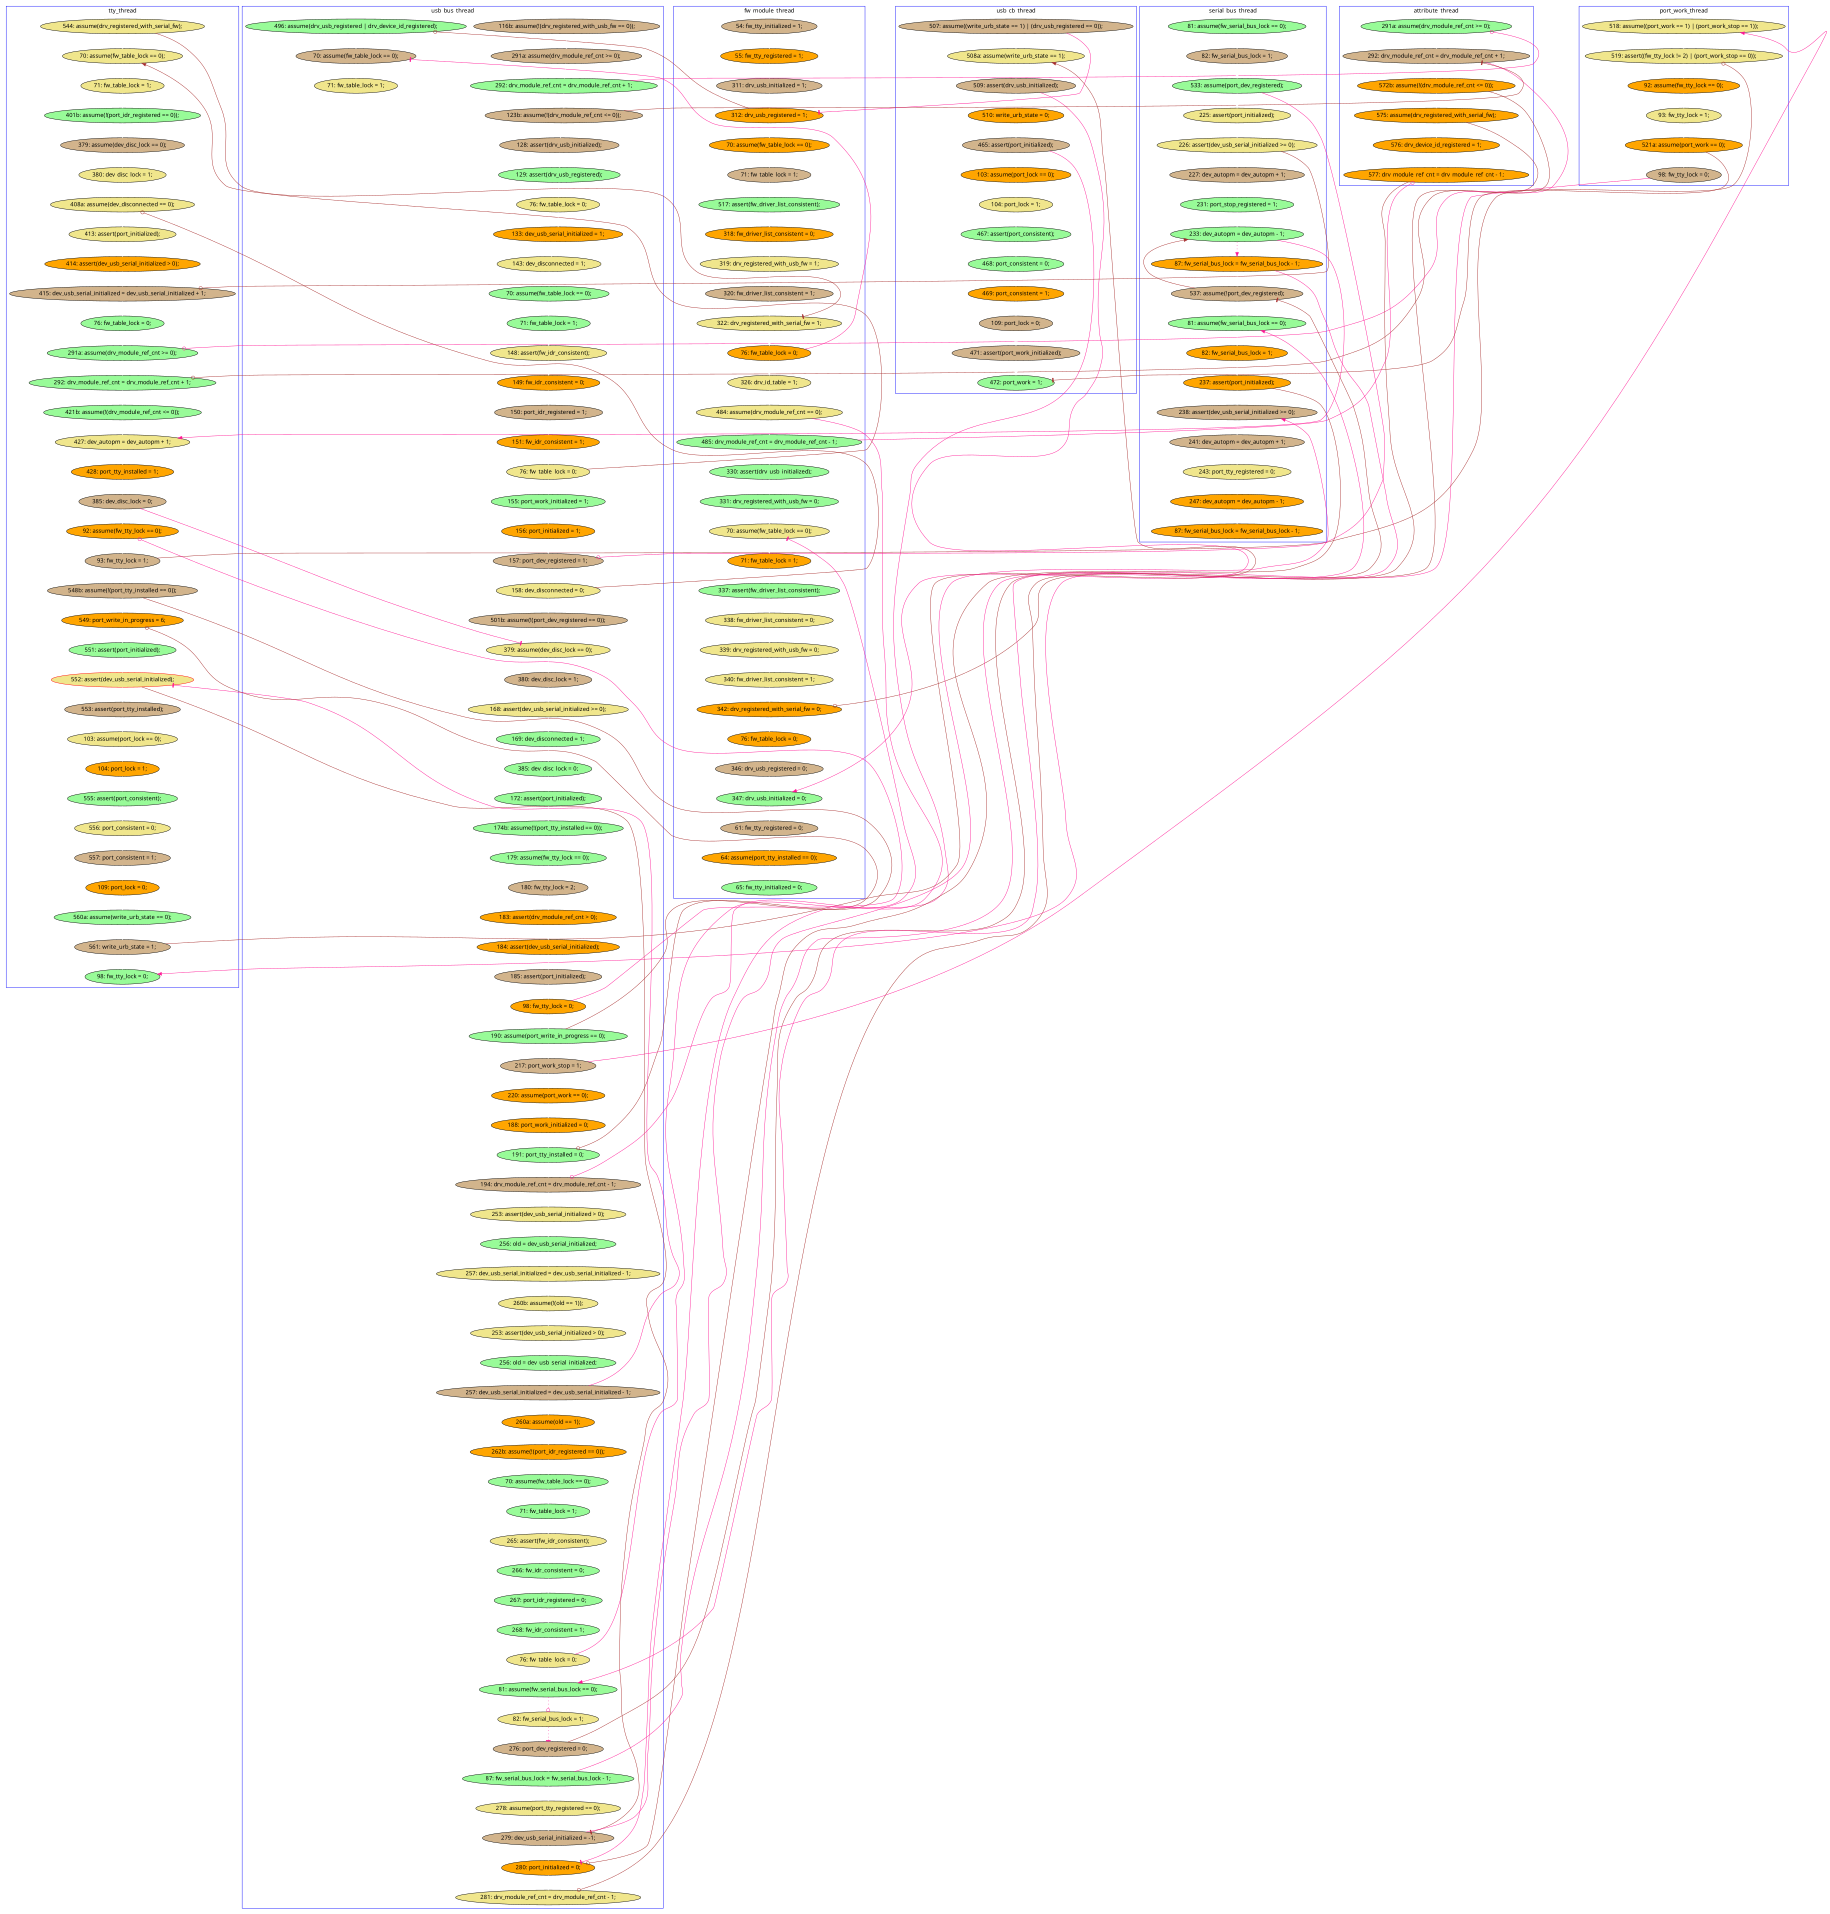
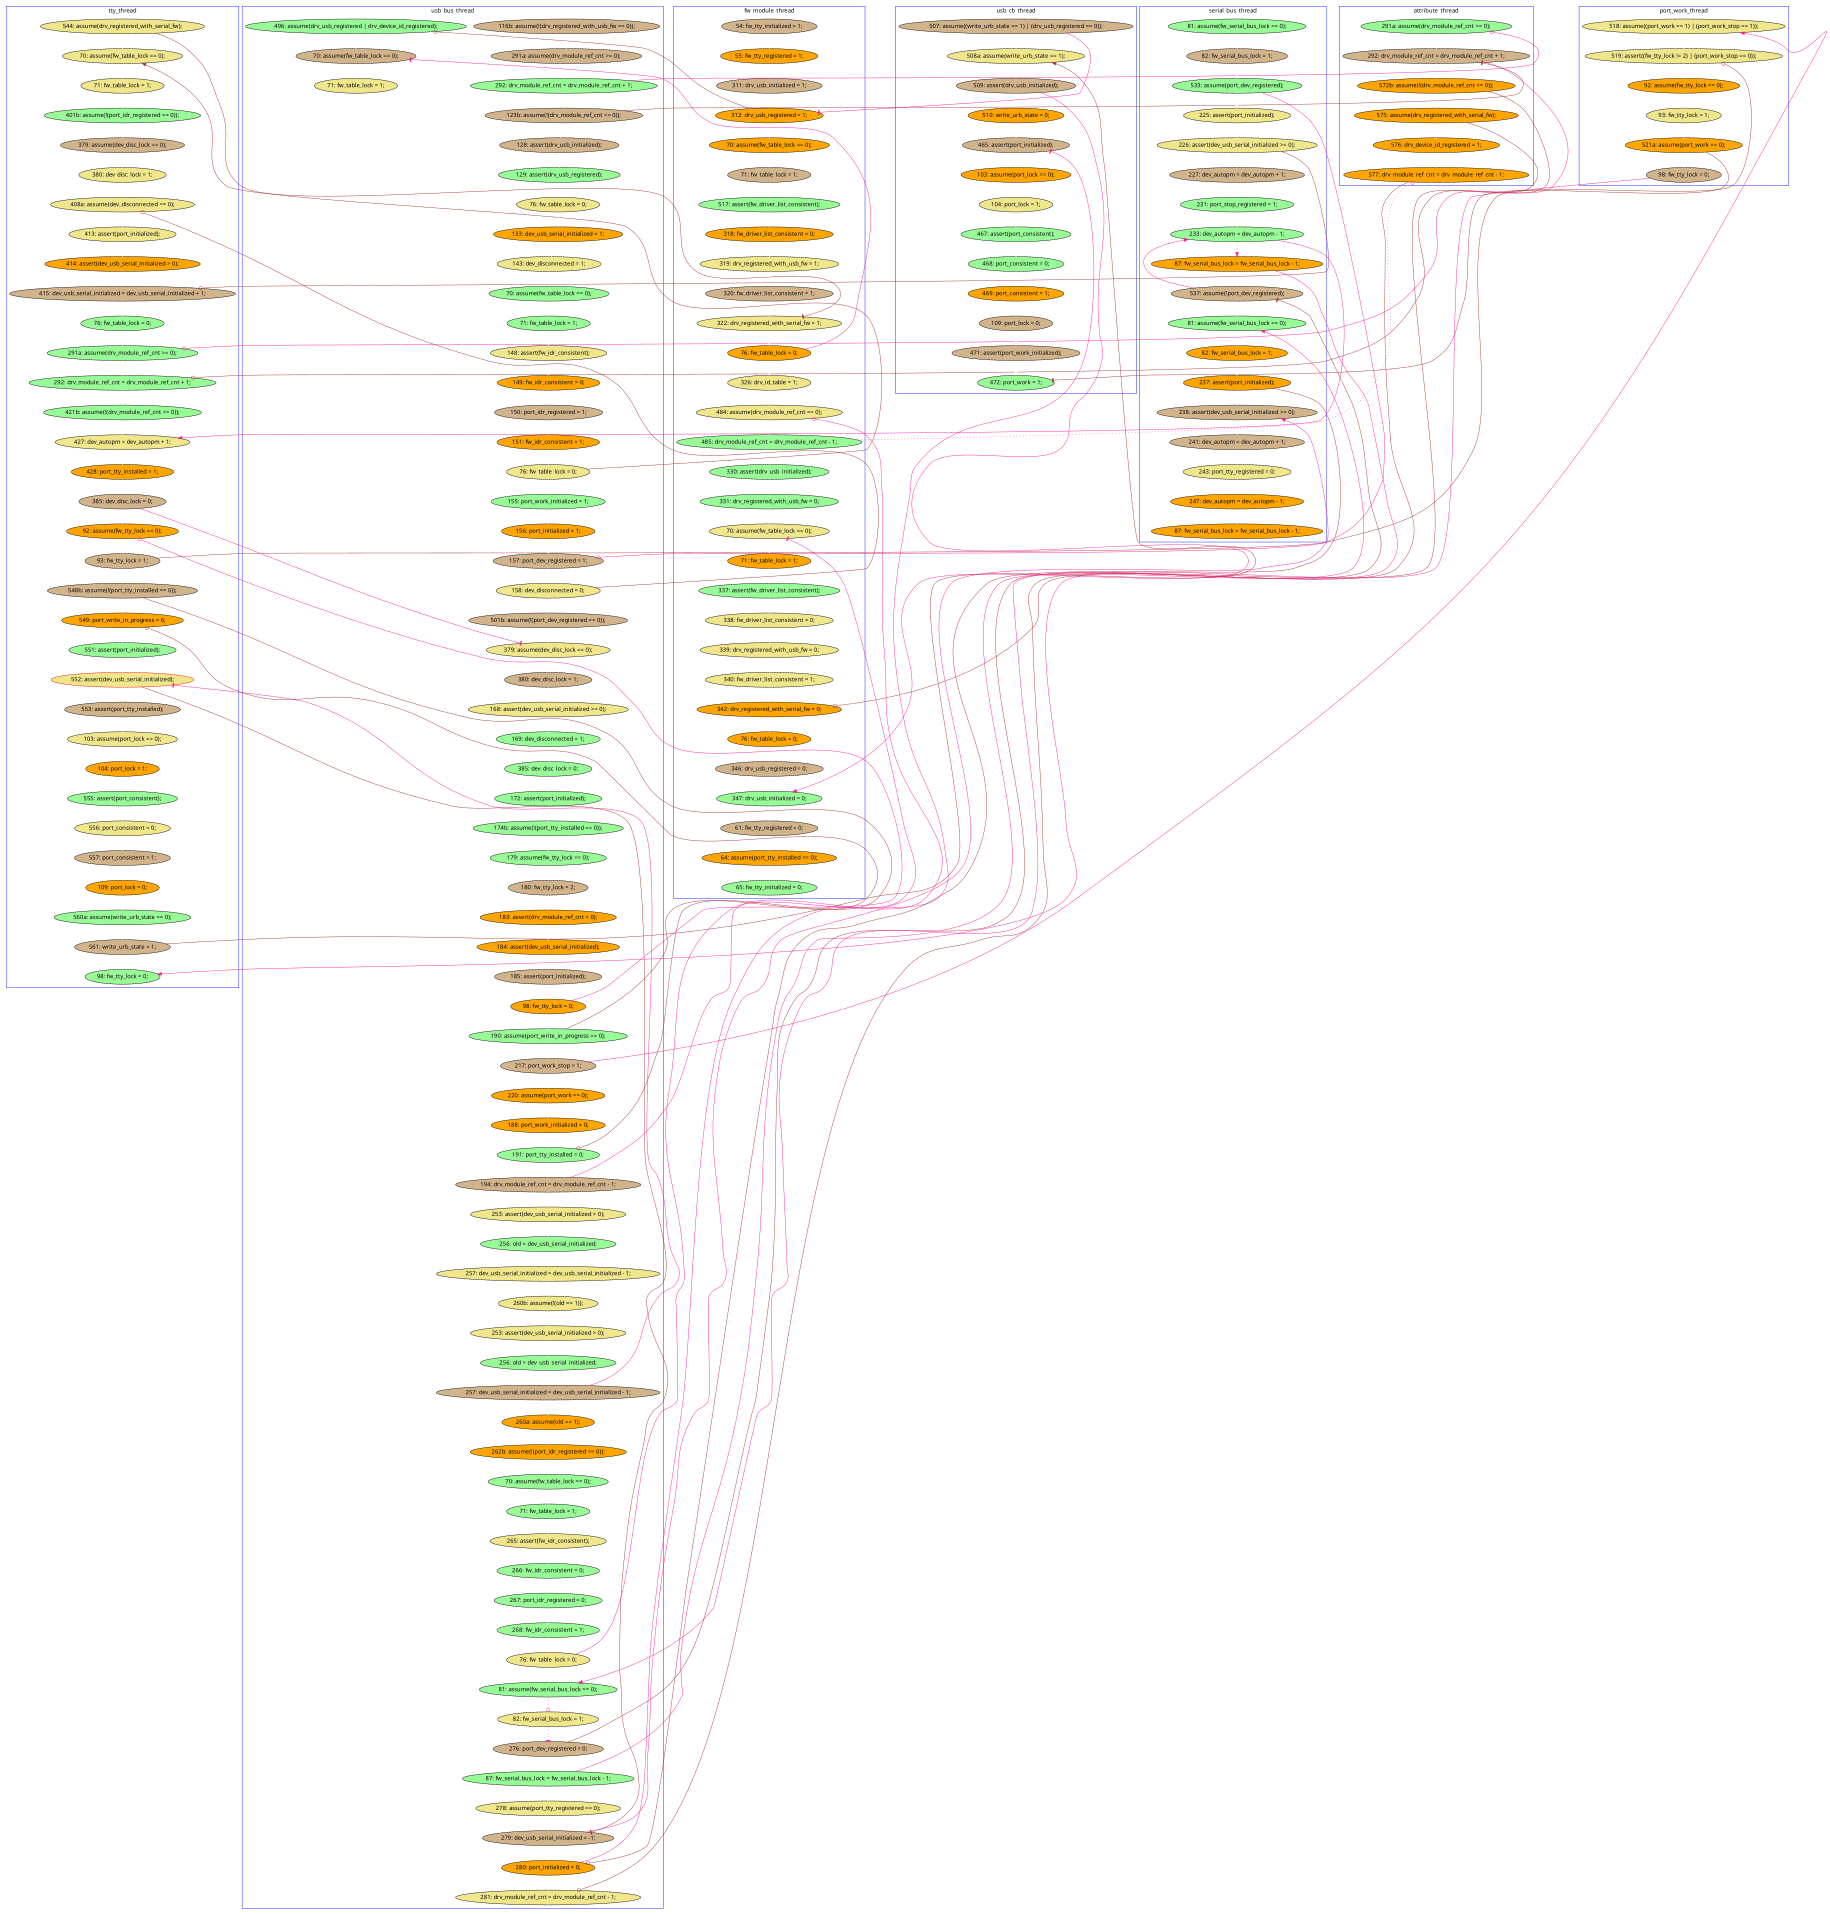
edge "537: assume(!port_dev_registered);" -> "233: dev_autopm = dev_autopm - 1;": color brown -> deeppink
edge "485: drv_module_ref_cnt = drv_module_ref_cnt - 1;" -> "577: drv_module_ref_cnt = drv_module_ref_cnt - 1;": style solid -> dotted
edge "484: assume(drv_module_ref_cnt == 0);" -> "194: drv_module_ref_cnt = drv_module_ref_cnt - 1;": reversed
edge "465: assert(port_initialized);" -> "280: port_initialized = 0;": reversed
